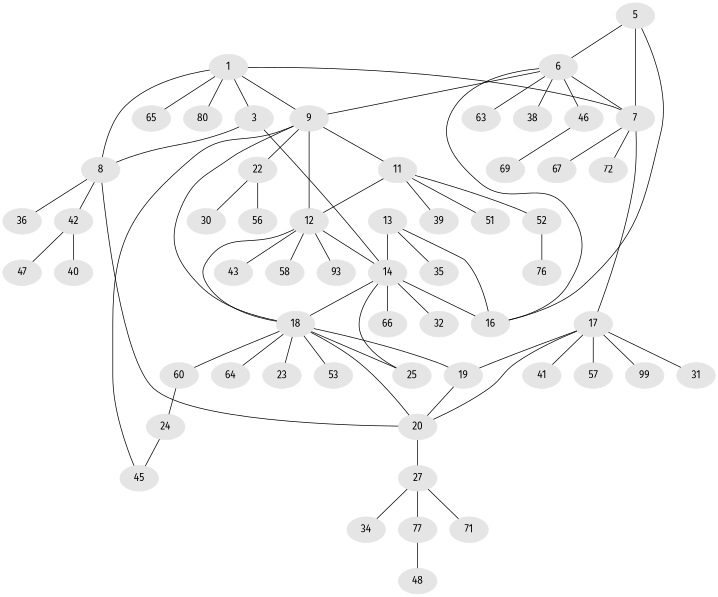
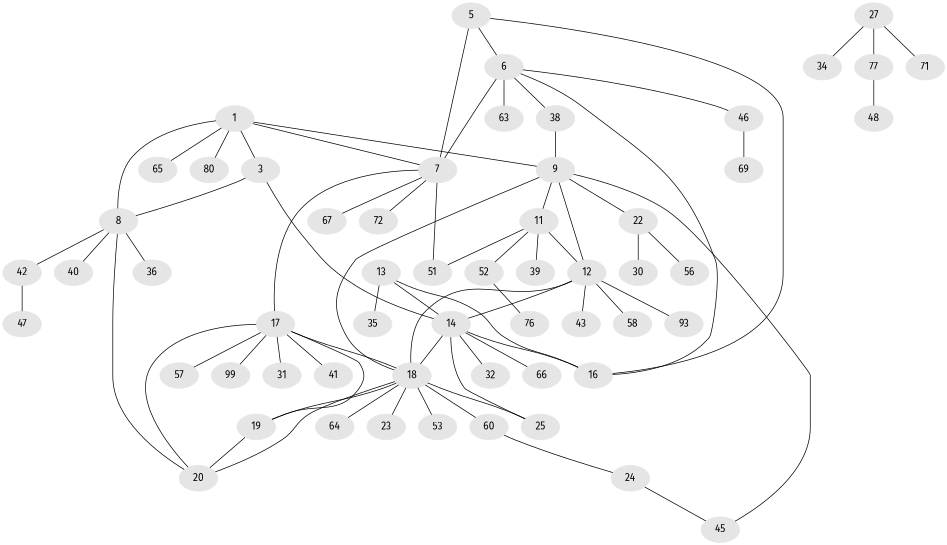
edge "6" -- "9": now "38" -- "9"
edge "7" -- "51": added
edge "42" -- "40": now "8" -- "40"
edge "17" -- "18": added
edge "20" -- "27": removed
